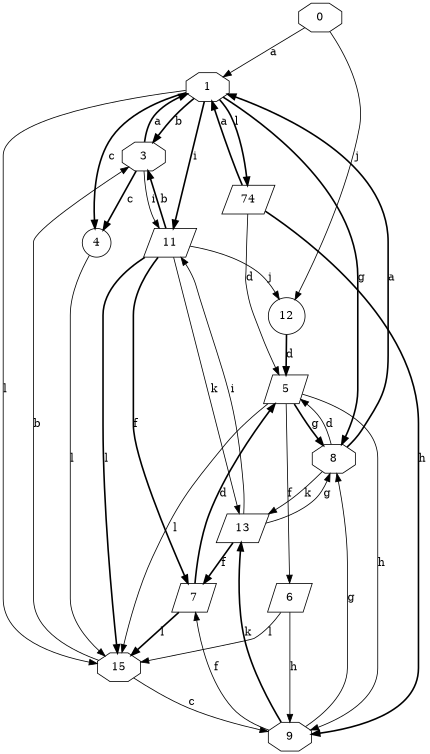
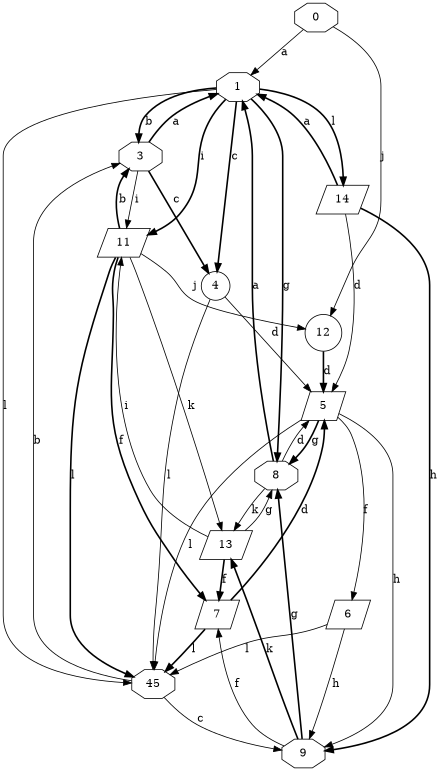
node "74": label "74" -> "14"
edge "4" -> "5": added, label "d"
edge "9" -> "8": style solid -> bold
node "15": label "15" -> "45"
